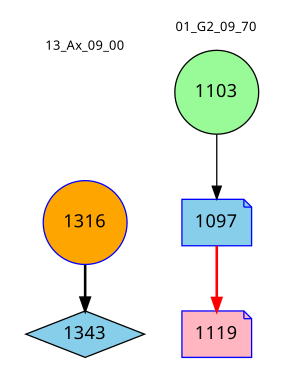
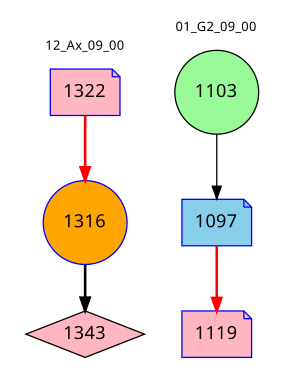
cluster "01_G2_09_70": label "01_G2_09_70" -> "01_G2_09_00"
cluster "13_Ax_09_00": label "13_Ax_09_00" -> "12_Ax_09_00"
node "1322": added
node "1343": fillcolor skyblue -> lightpink
